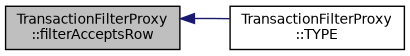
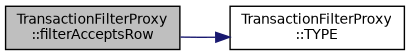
edge "TransactionFilterProxy ::TYPE" -> "TransactionFilterProxy ::filterAcceptsRow": reversed
